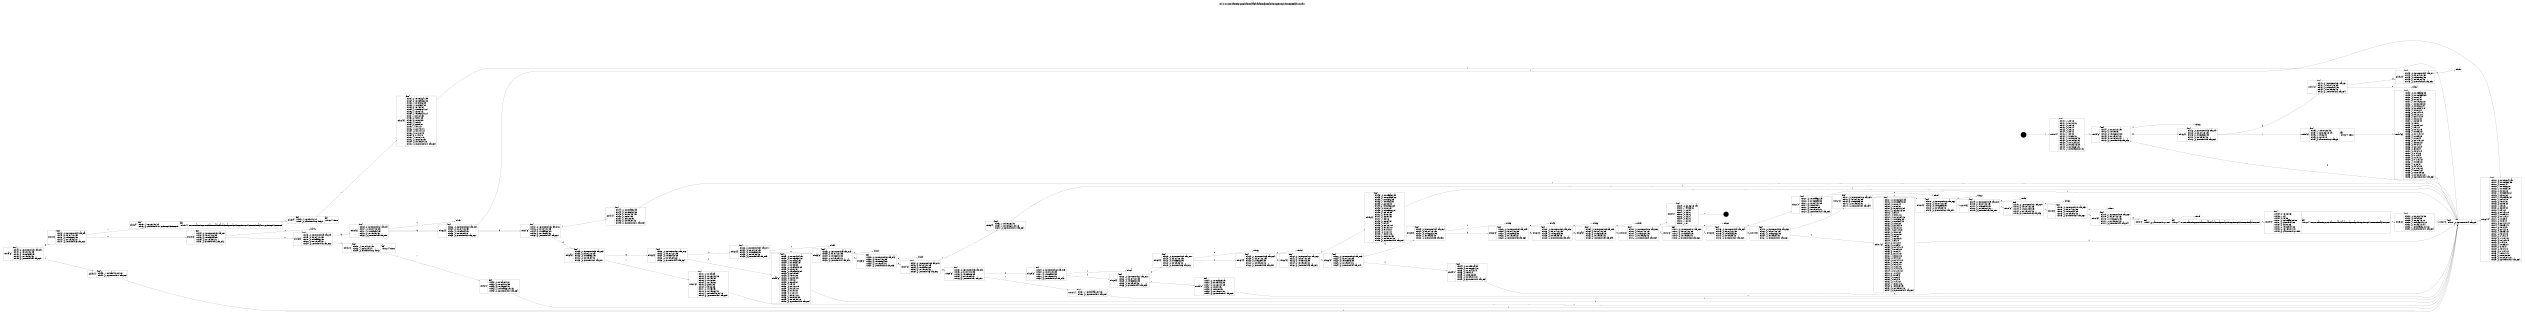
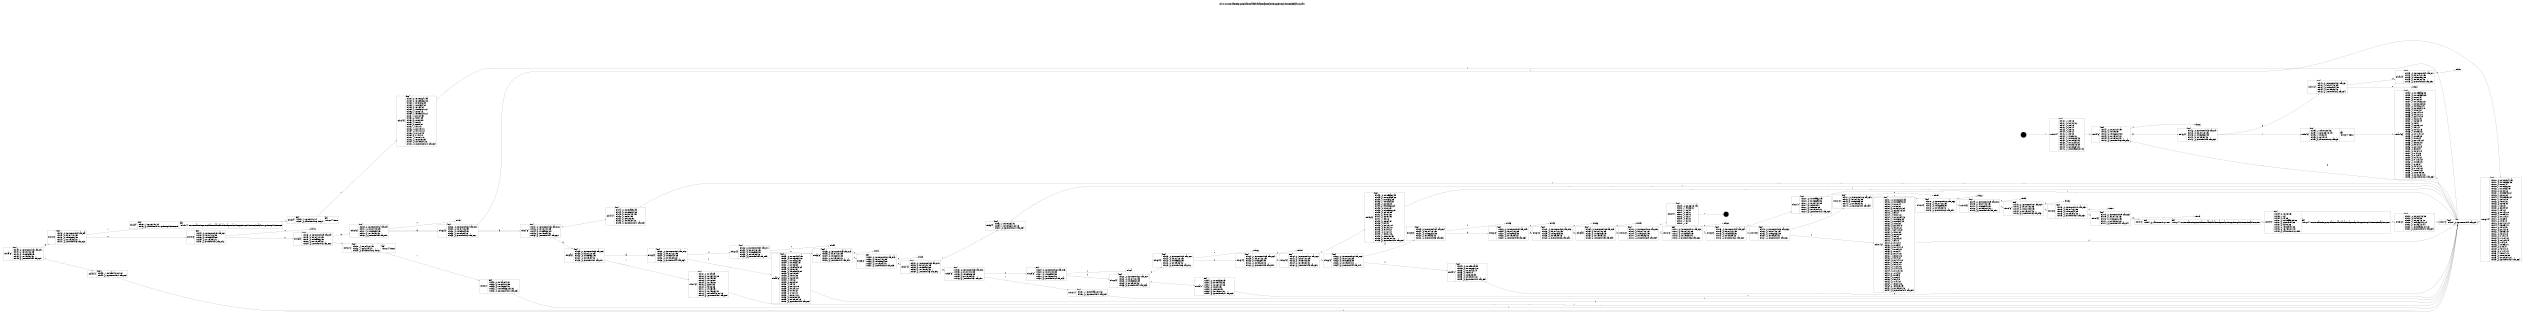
edge "0x402104 [5]" -> "0x401c22 [144]": reversed
